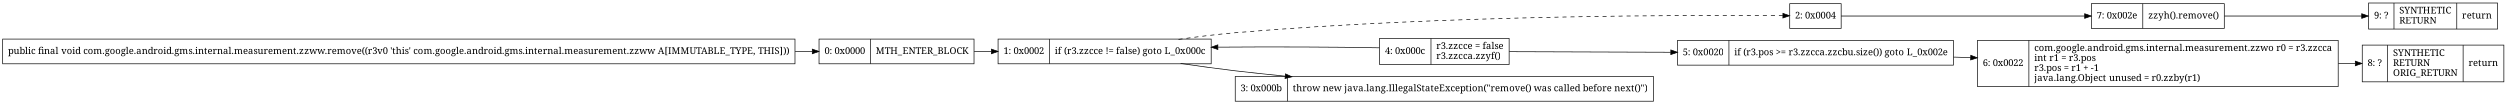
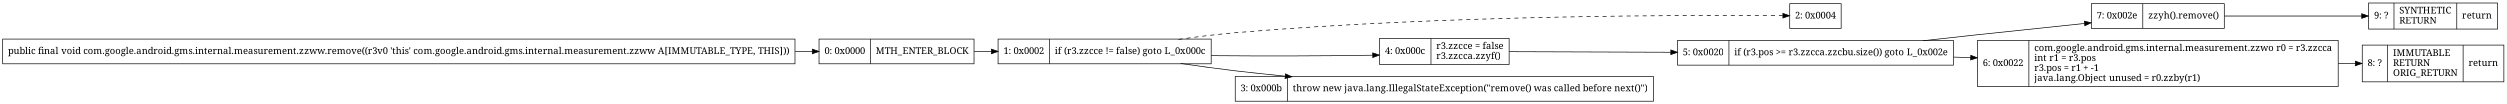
edge "2: 0x0004" -> "7: 0x002e": now "5: 0x0020" -> "7: 0x002e"
edge "4: 0x000c" -> "1: 0x0002": reversed
node "8: ?": text "SYNTHETIC" -> "IMMUTABLE"
